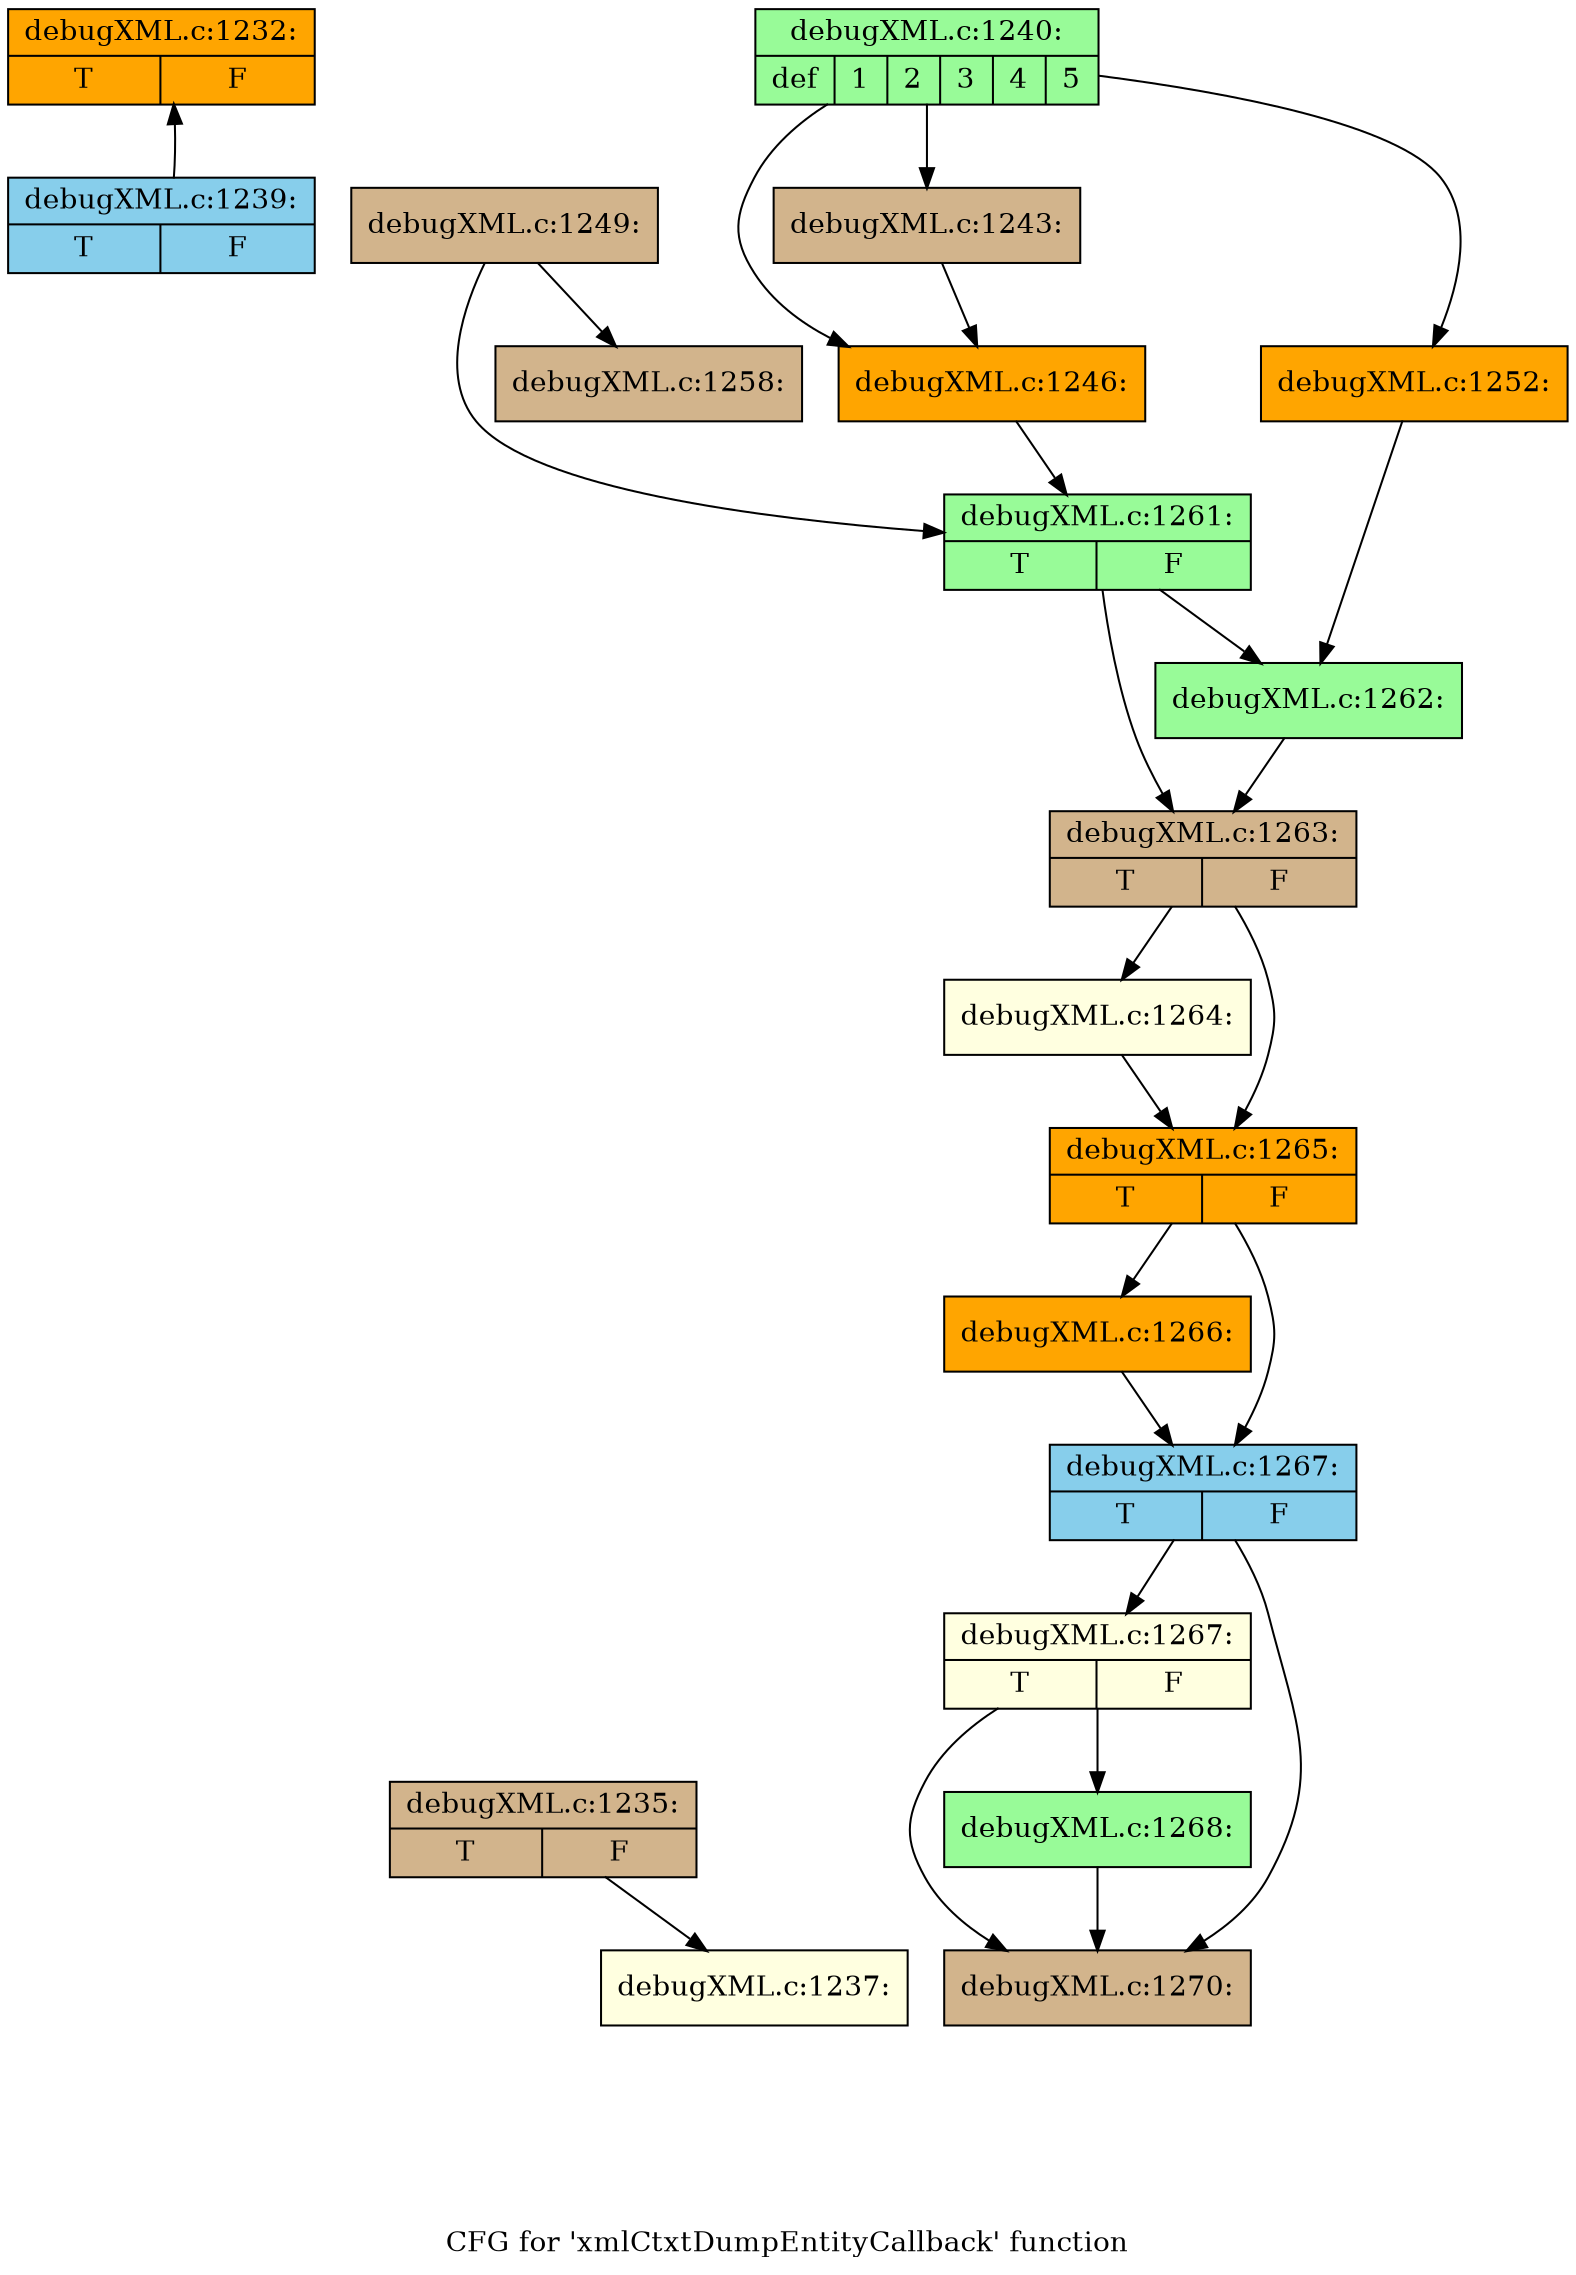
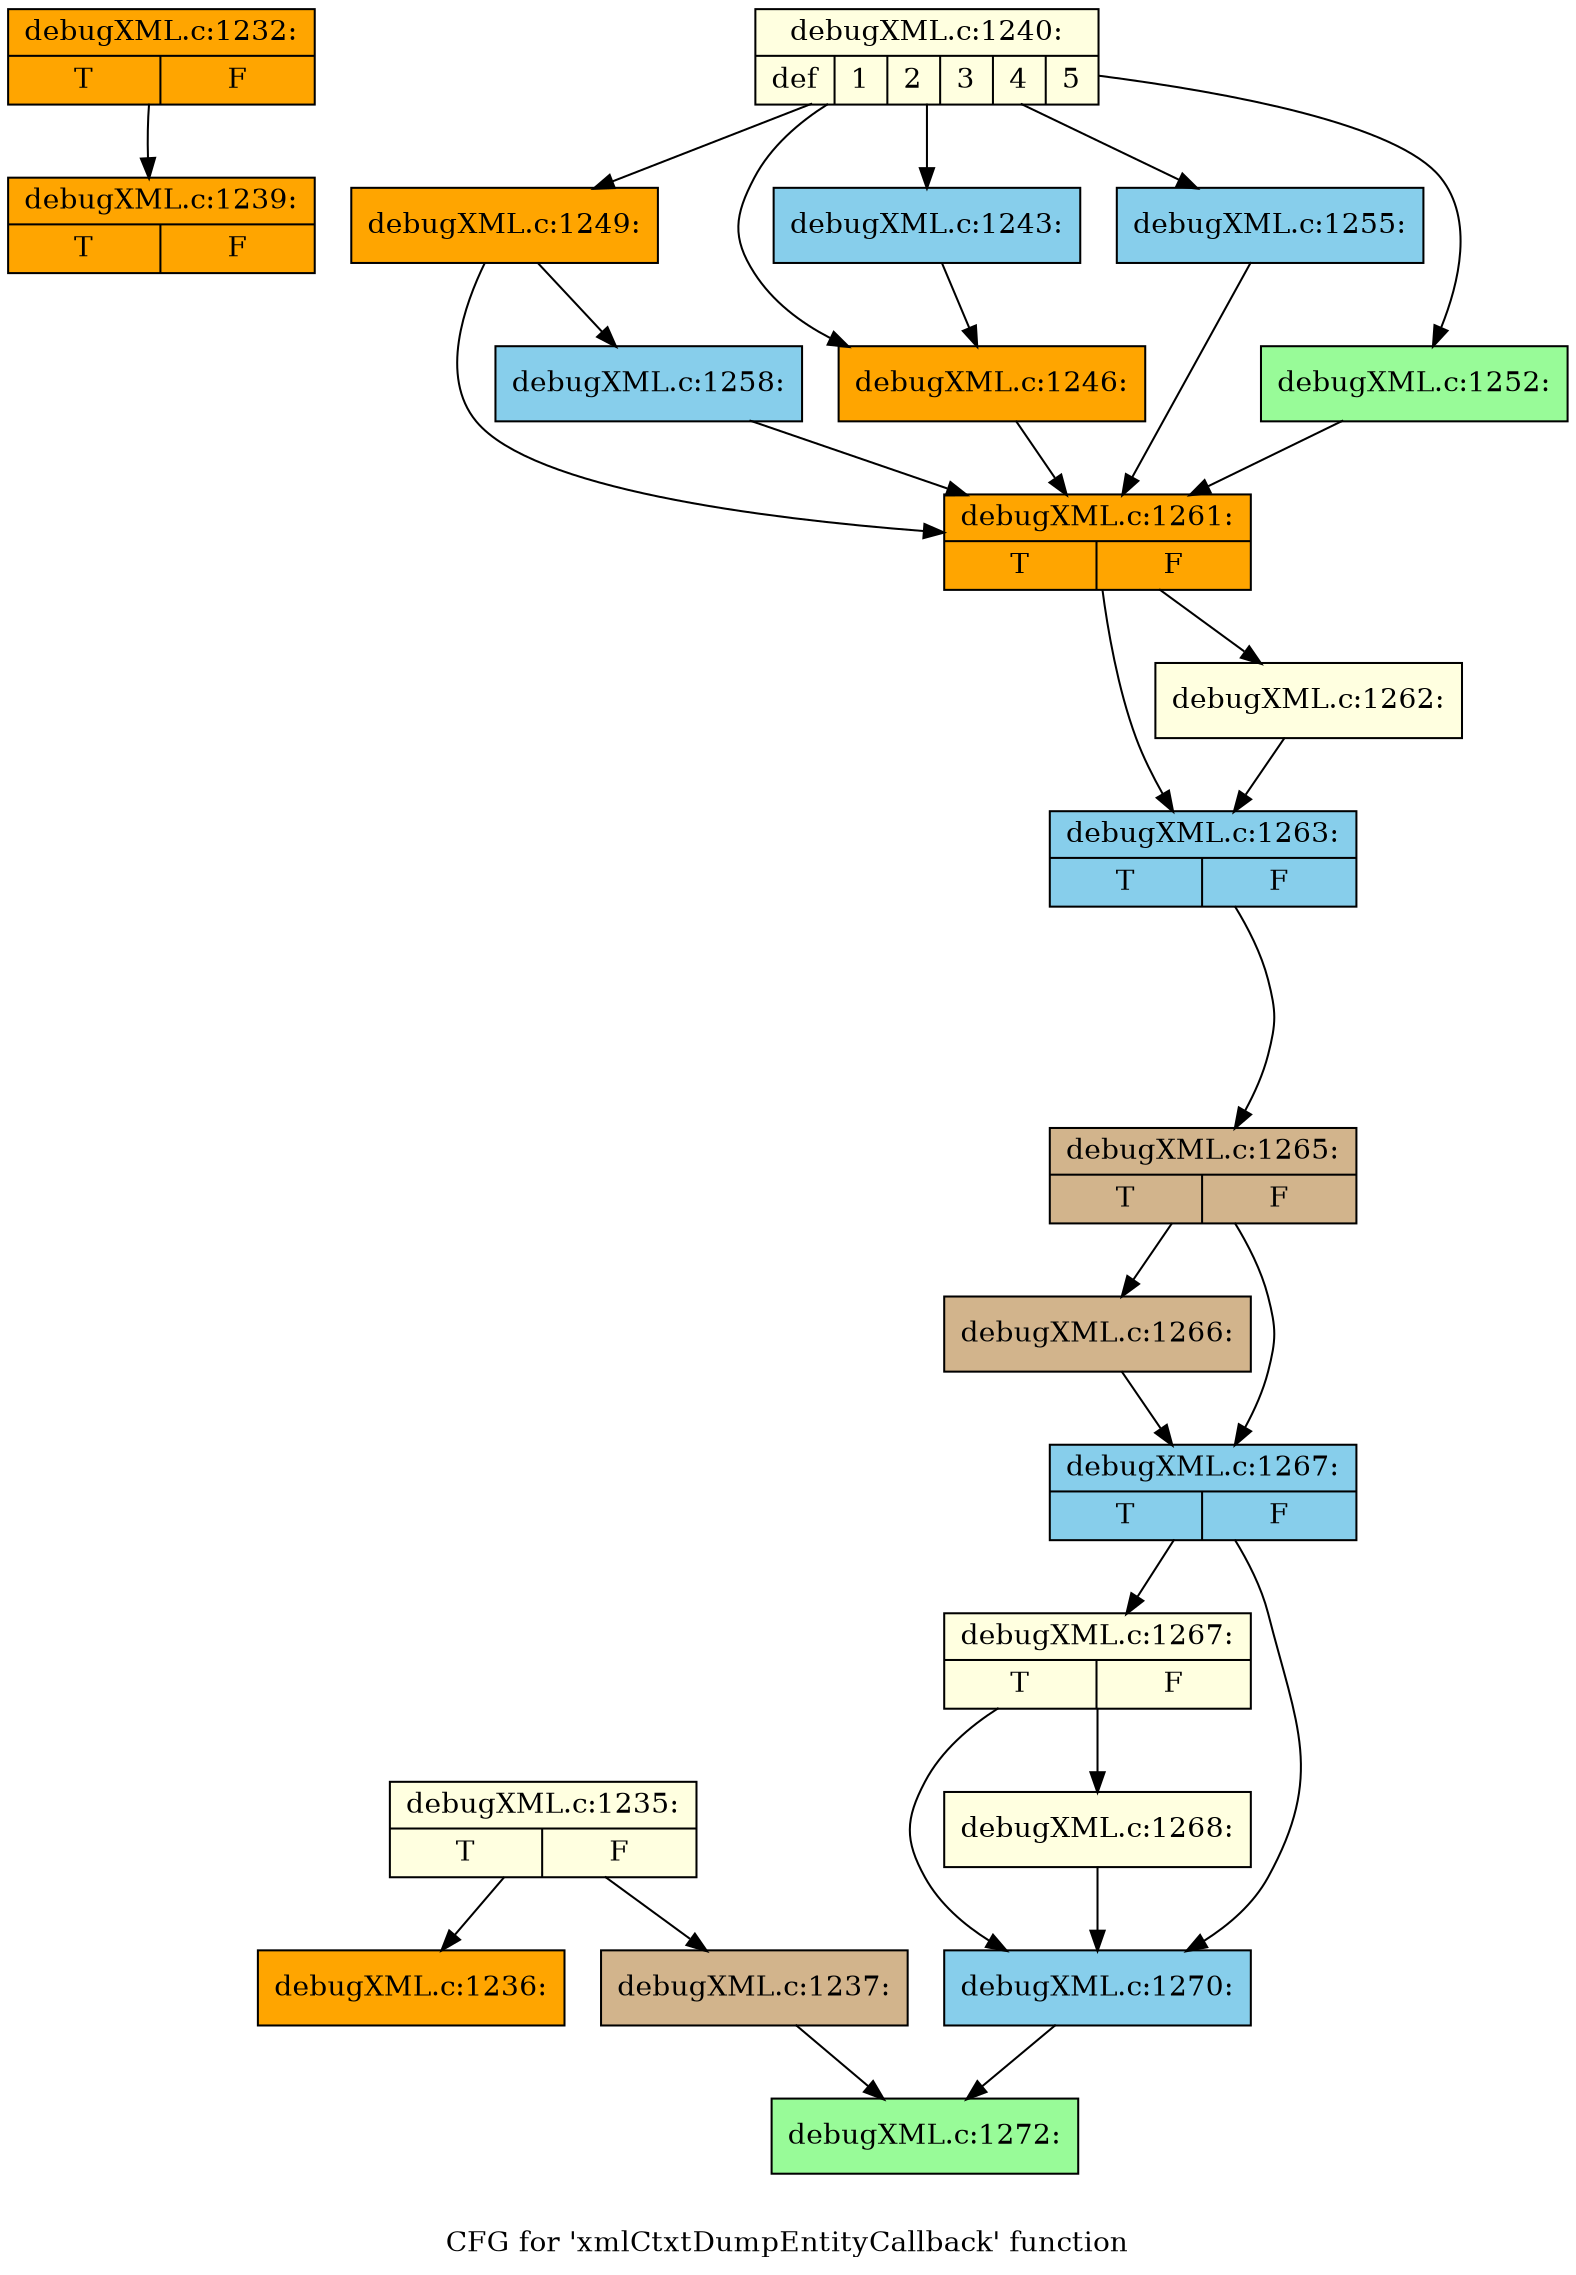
node "debugXML.c:1240:": fillcolor palegreen -> lightyellow
edge "debugXML.c:1240:" -> "debugXML.c:1249:": added
edge "debugXML.c:1239:" -> "debugXML.c:1232:": reversed
node "debugXML.c:1239:": fillcolor skyblue -> orange
node "debugXML.c:1249:": fillcolor tan -> orange
node "debugXML.c:1243:": fillcolor tan -> skyblue
node "debugXML.c:1255:": added
node "debugXML.c:1258:": fillcolor tan -> skyblue
node "debugXML.c:1252:": fillcolor orange -> palegreen
edge "debugXML.c:1258:" -> "debugXML.c:1261:": added
edge "debugXML.c:1252:" -> "debugXML.c:1262:": now "debugXML.c:1252:" -> "debugXML.c:1261:"
node "debugXML.c:1261:": fillcolor palegreen -> orange
node "debugXML.c:1262:": fillcolor palegreen -> lightyellow
node "debugXML.c:1263:": fillcolor tan -> skyblue
node "debugXML.c:1264:": removed
node "debugXML.c:1265:": fillcolor orange -> tan
node "debugXML.c:1266:": fillcolor orange -> tan
node "debugXML.c:1235:": fillcolor tan -> lightyellow
node "debugXML.c:1268:": fillcolor palegreen -> lightyellow
node "debugXML.c:1236:": added
node "debugXML.c:1237:": fillcolor lightyellow -> tan
node "debugXML.c:1270:": fillcolor tan -> skyblue
node "debugXML.c:1272:": added
